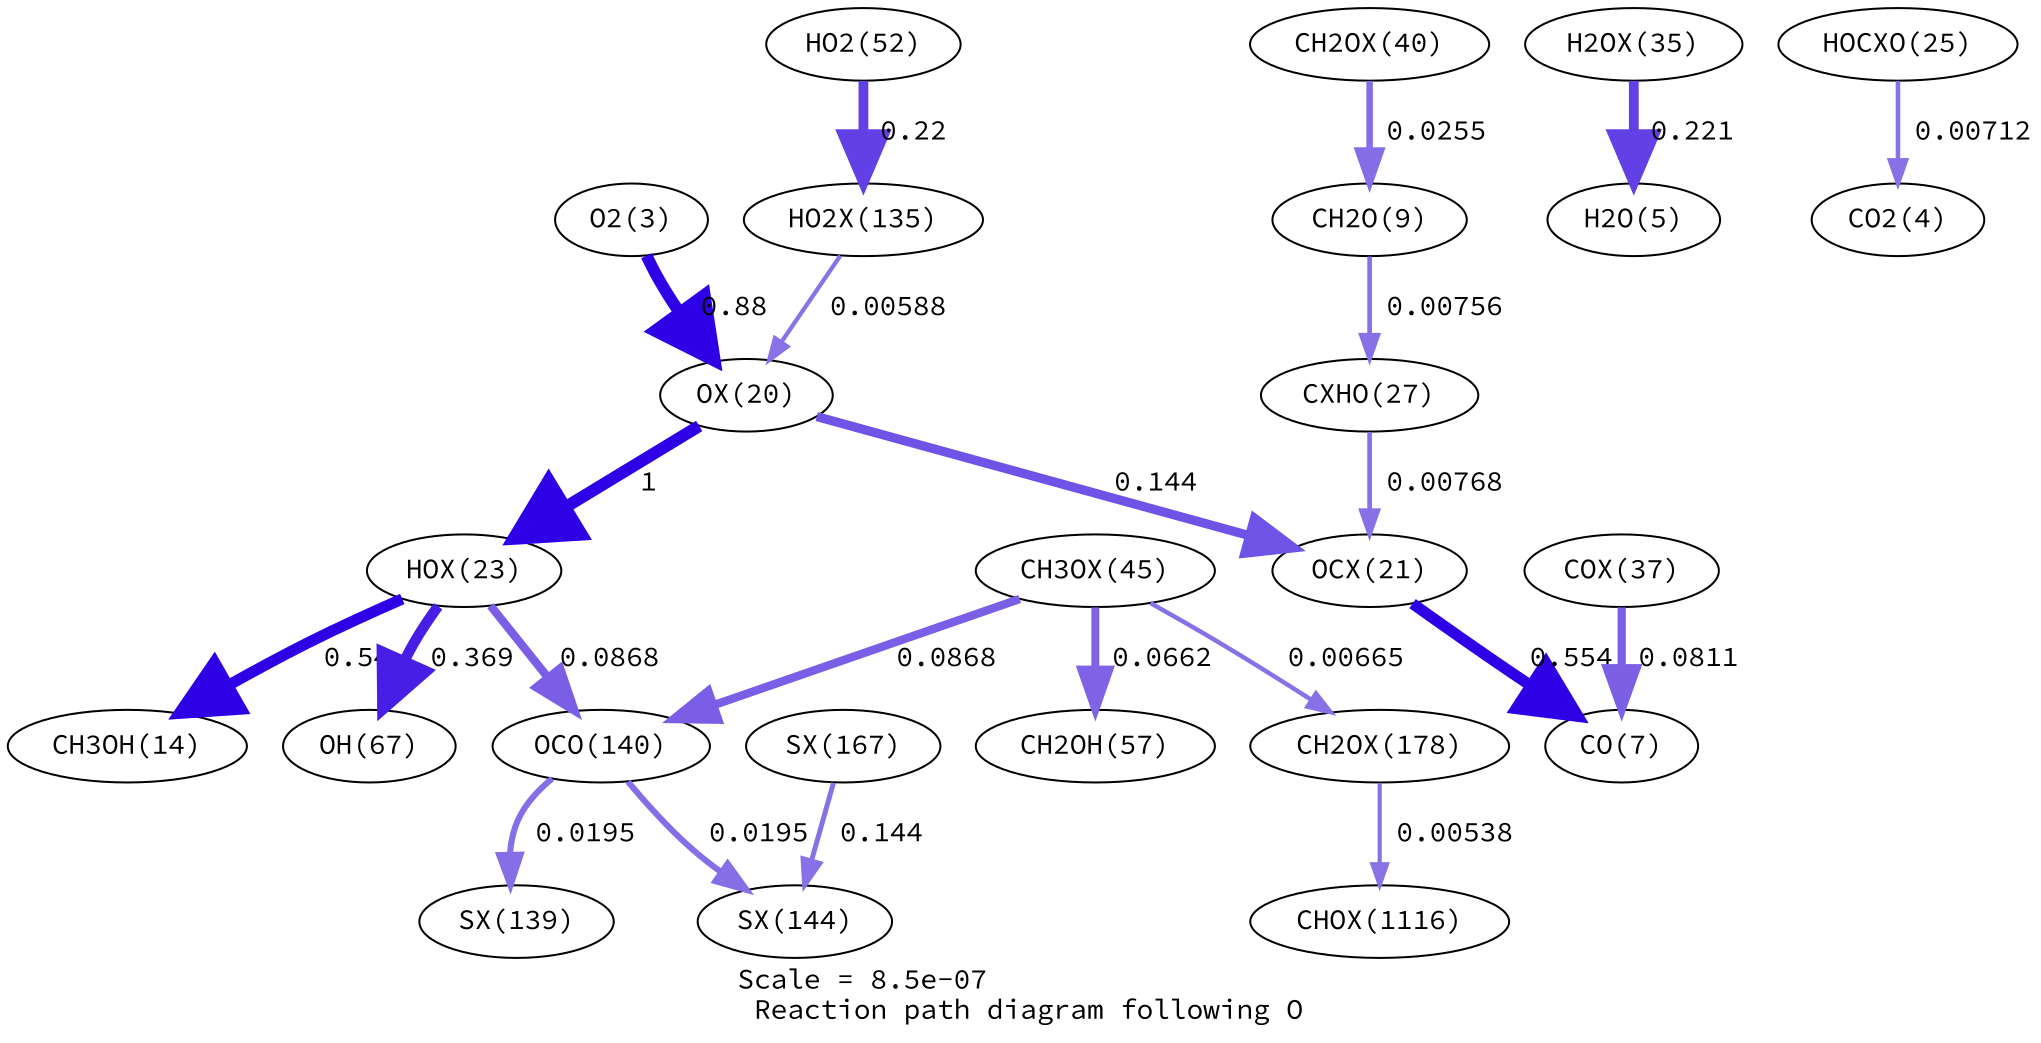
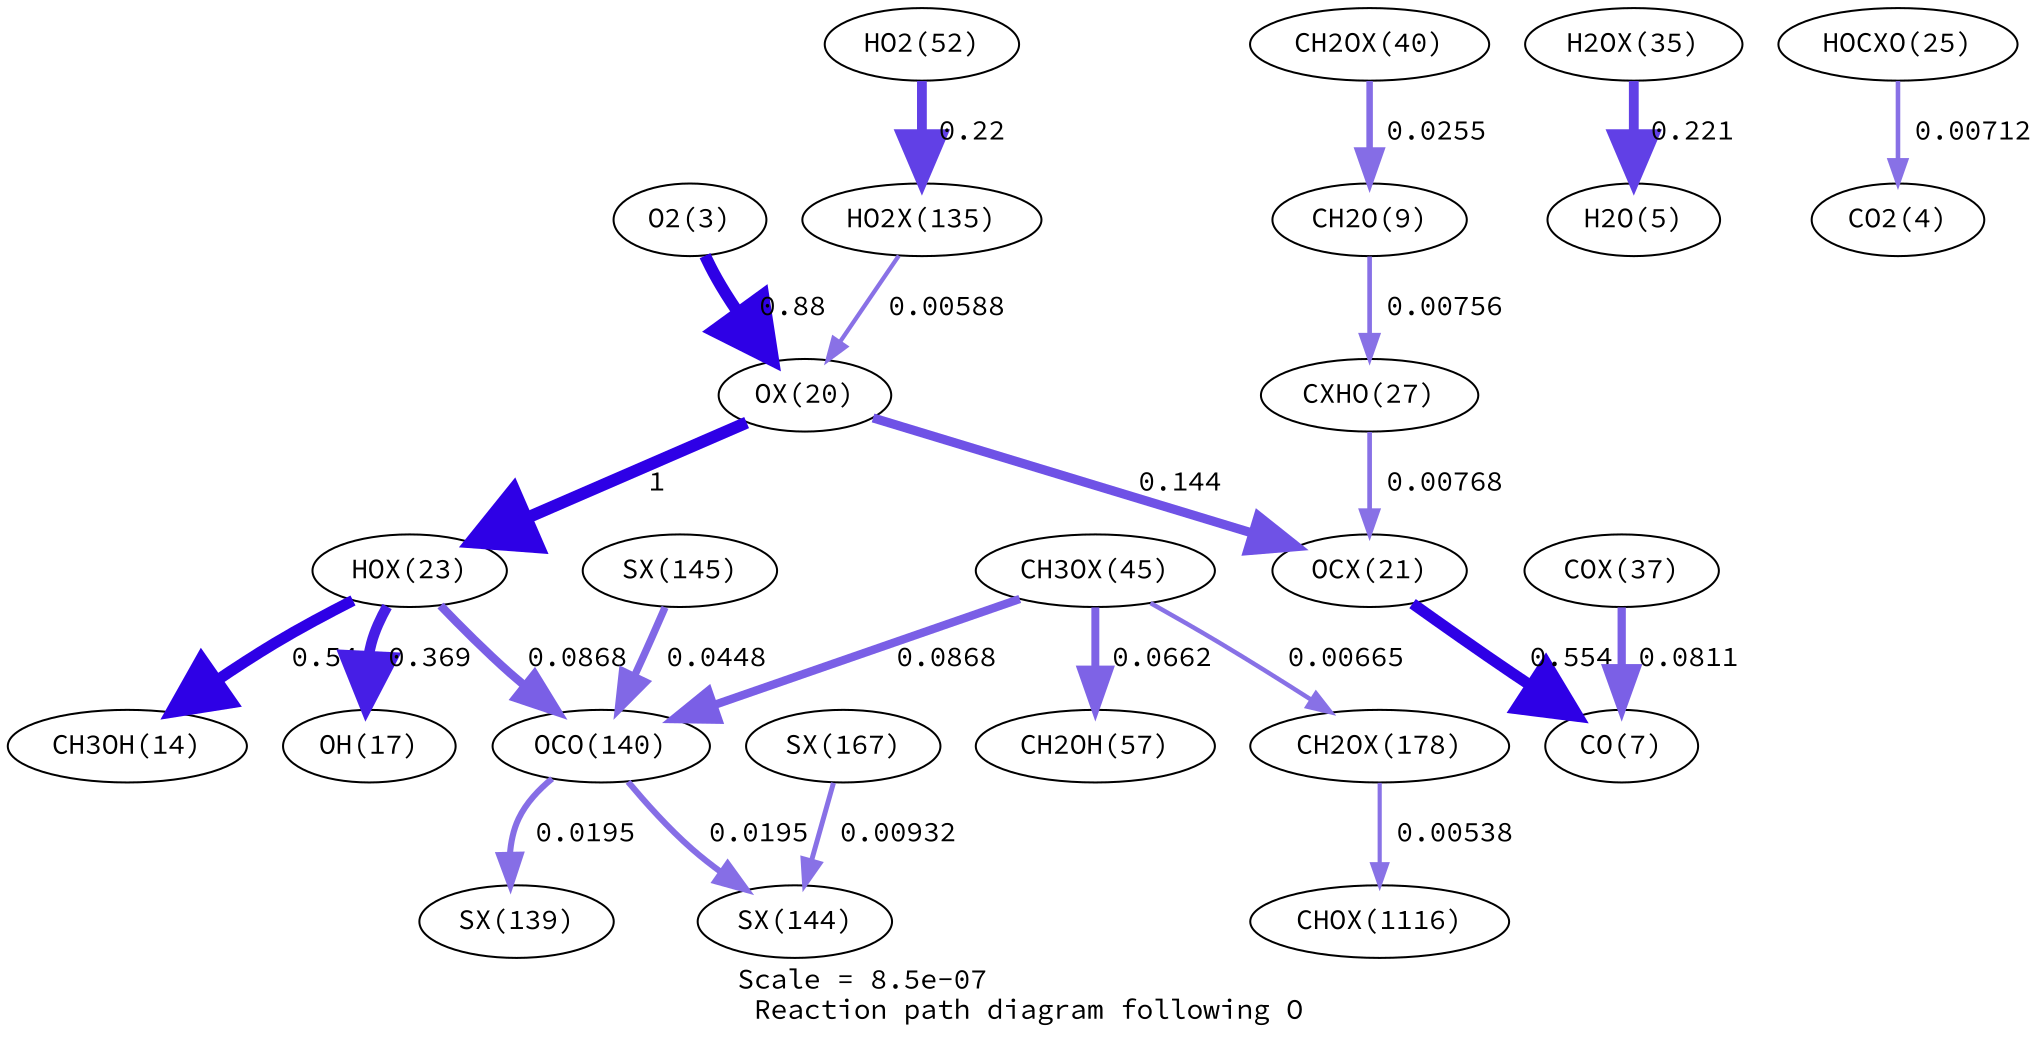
node "SX(145)": added
node "OH(67)": label "OH(67)" -> "OH(17)"
edge "SX(167)" -> "SX(144)": label " 0.144" -> " 0.00932"
